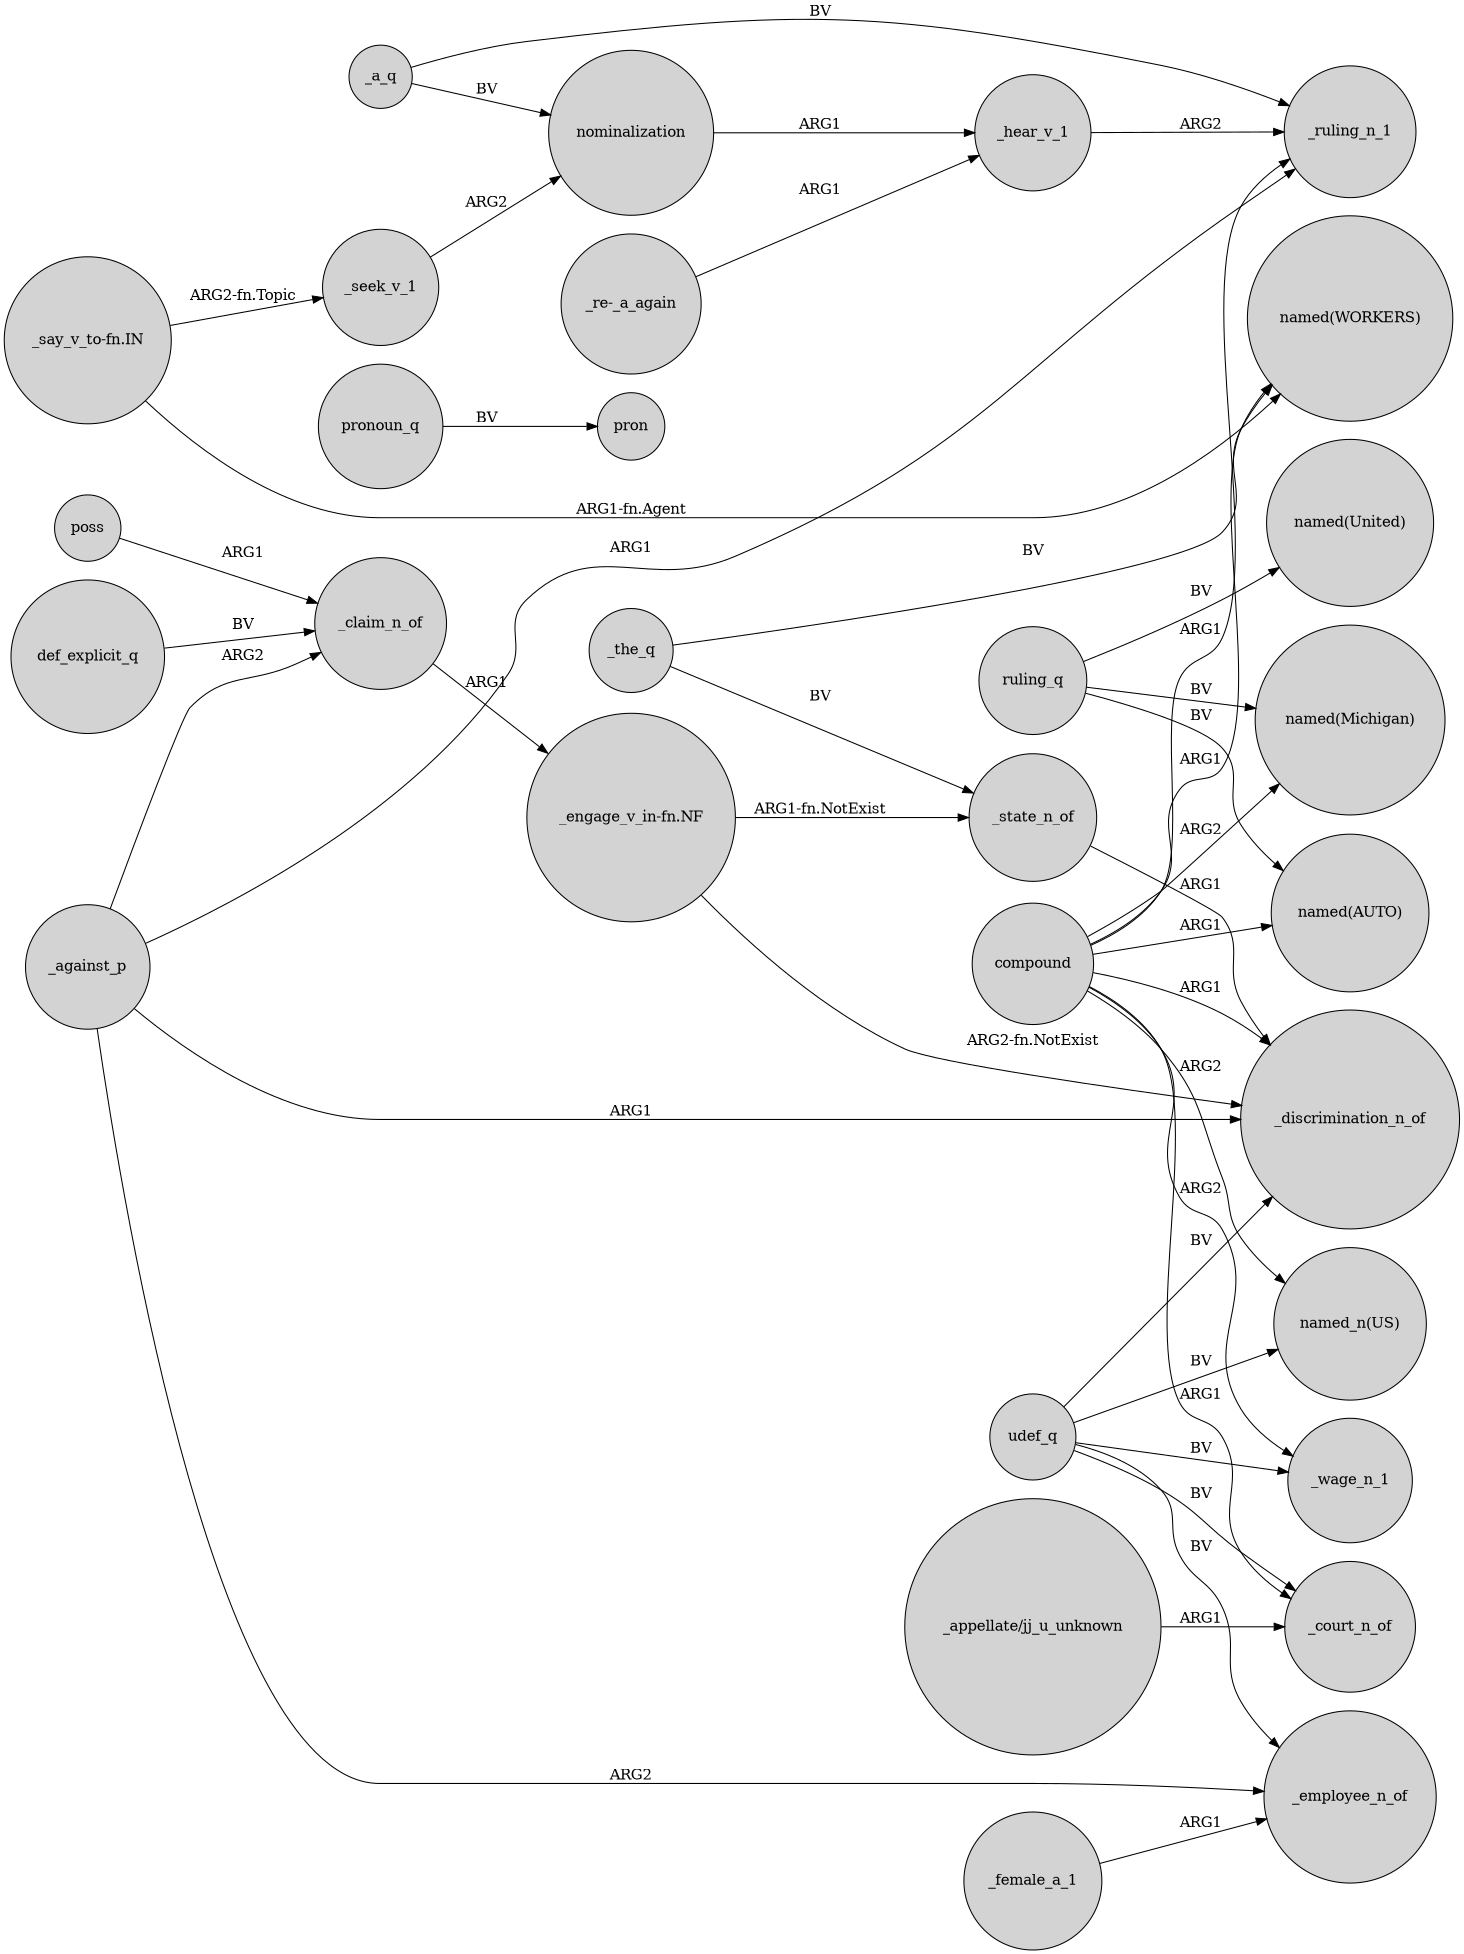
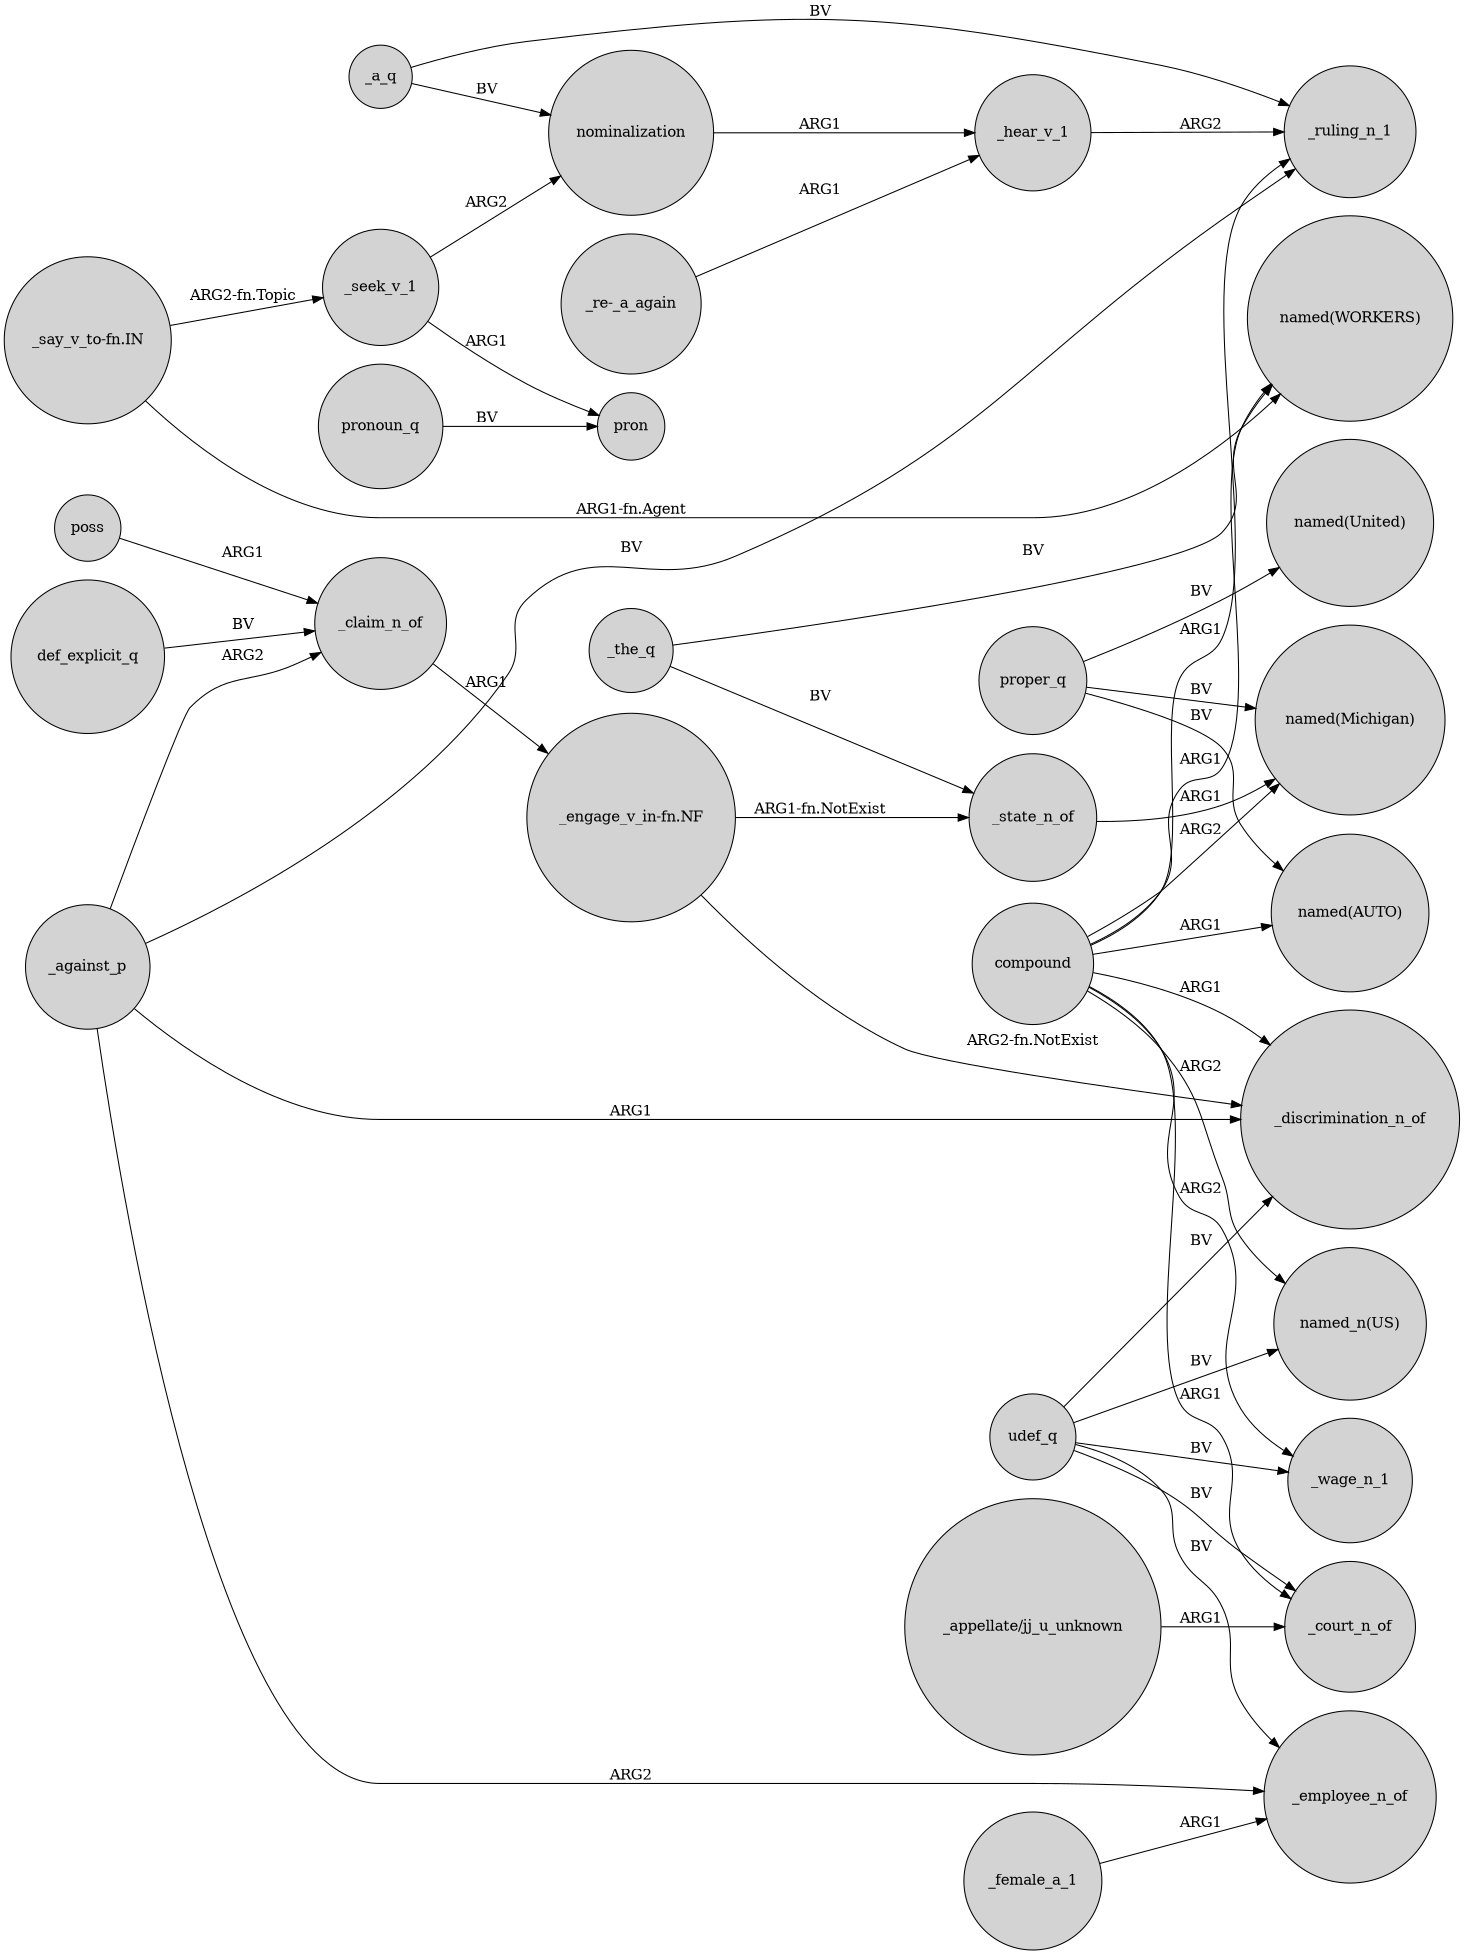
edge "_seek_v_1" -> "pron": added, label "ARG1"
edge "_against_p" -> "_ruling_n_1": label "ARG1" -> "BV"
node "ruling_q": label "ruling_q" -> "proper_q"
edge "_state_n_of" -> "_discrimination_n_of": now "_state_n_of" -> "named(Michigan)"
